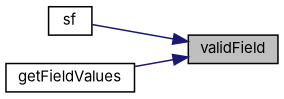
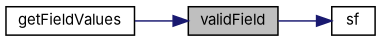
edge "sf" -> "validField": reversed
